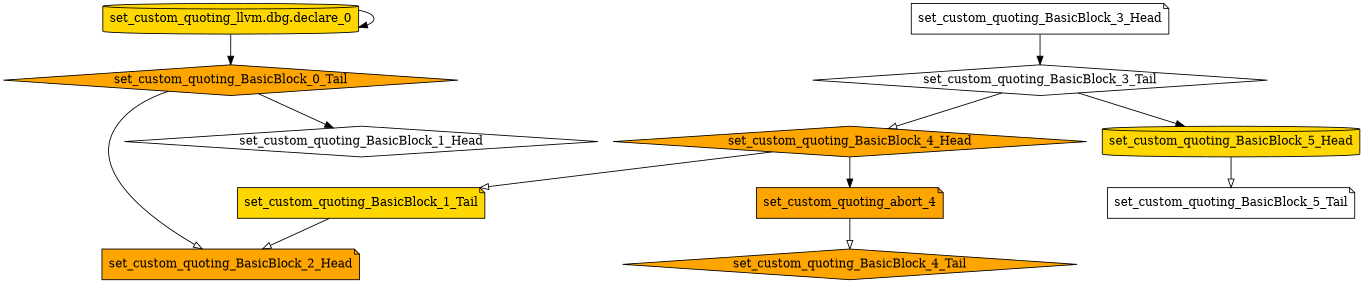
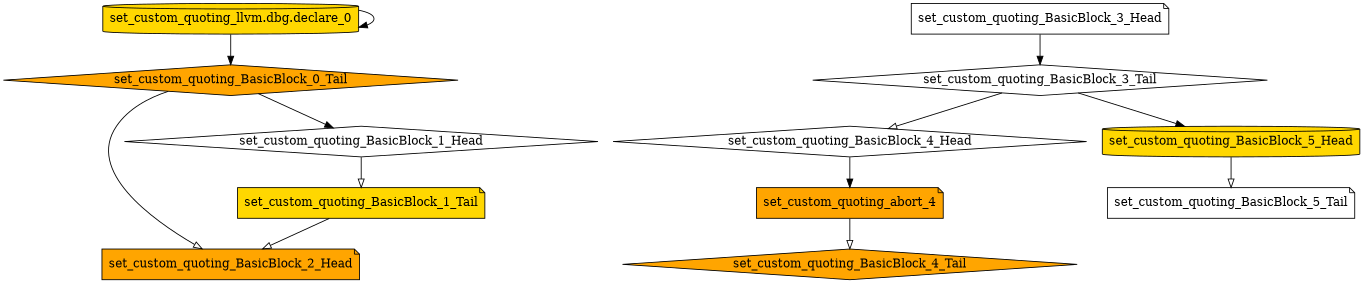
node "set_custom_quoting_BasicBlock_4_Head": fillcolor orange -> white
edge "set_custom_quoting_BasicBlock_4_Head" -> "set_custom_quoting_BasicBlock_1_Tail": now "set_custom_quoting_BasicBlock_1_Head" -> "set_custom_quoting_BasicBlock_1_Tail"
